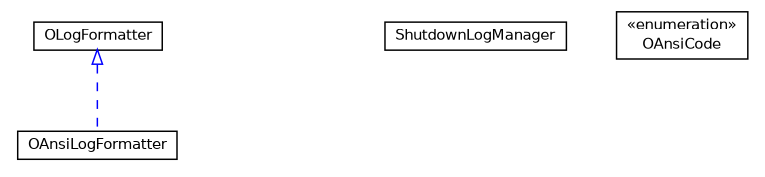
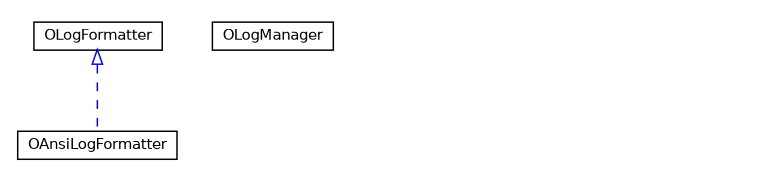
node "OLogManager": added
node "ShutdownLogManager": removed
node "OAnsiCode": removed
